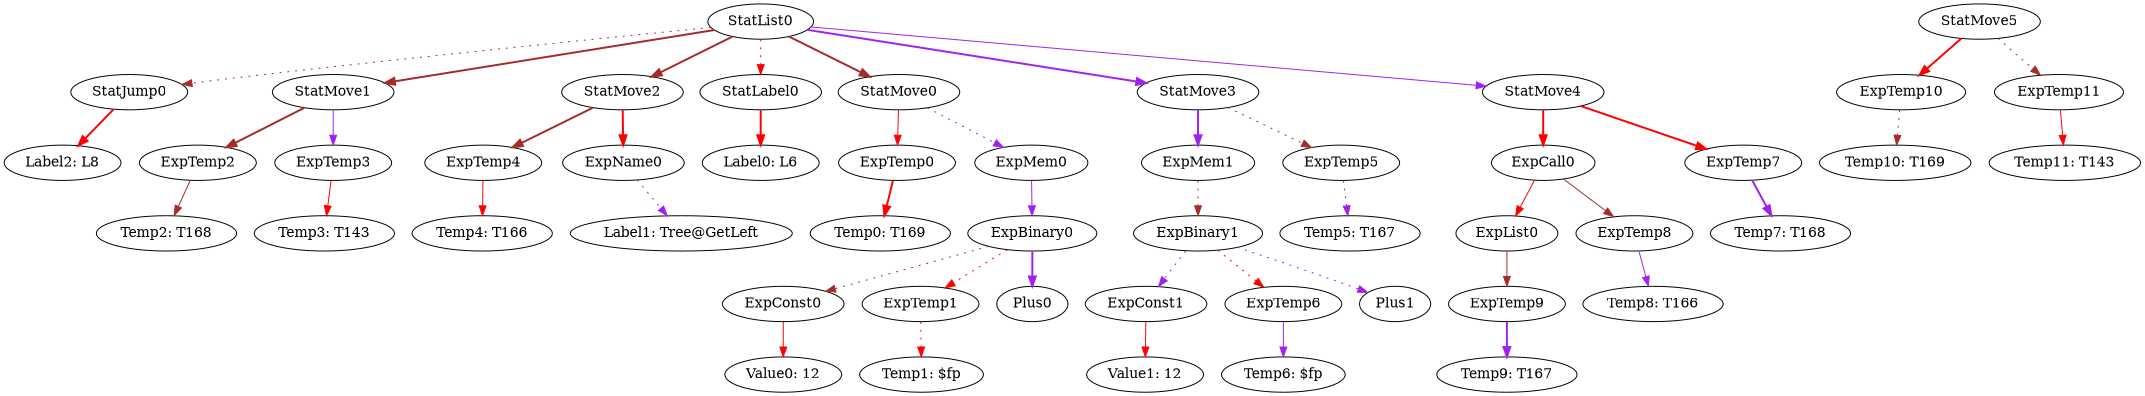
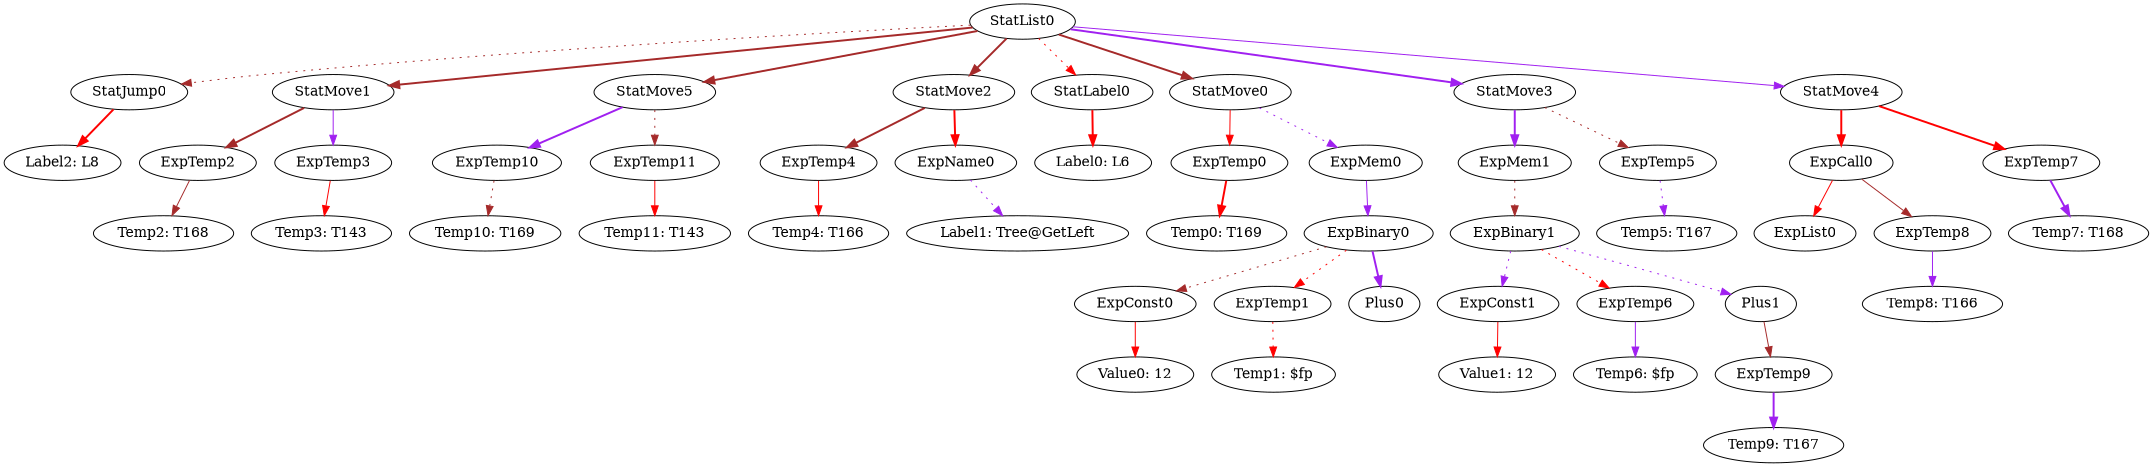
edge "StatMove5" -> "ExpTemp10": color red -> purple
edge "StatList0" -> "StatMove5": added
edge "ExpList0" -> "ExpTemp9": now "Plus1" -> "ExpTemp9"
